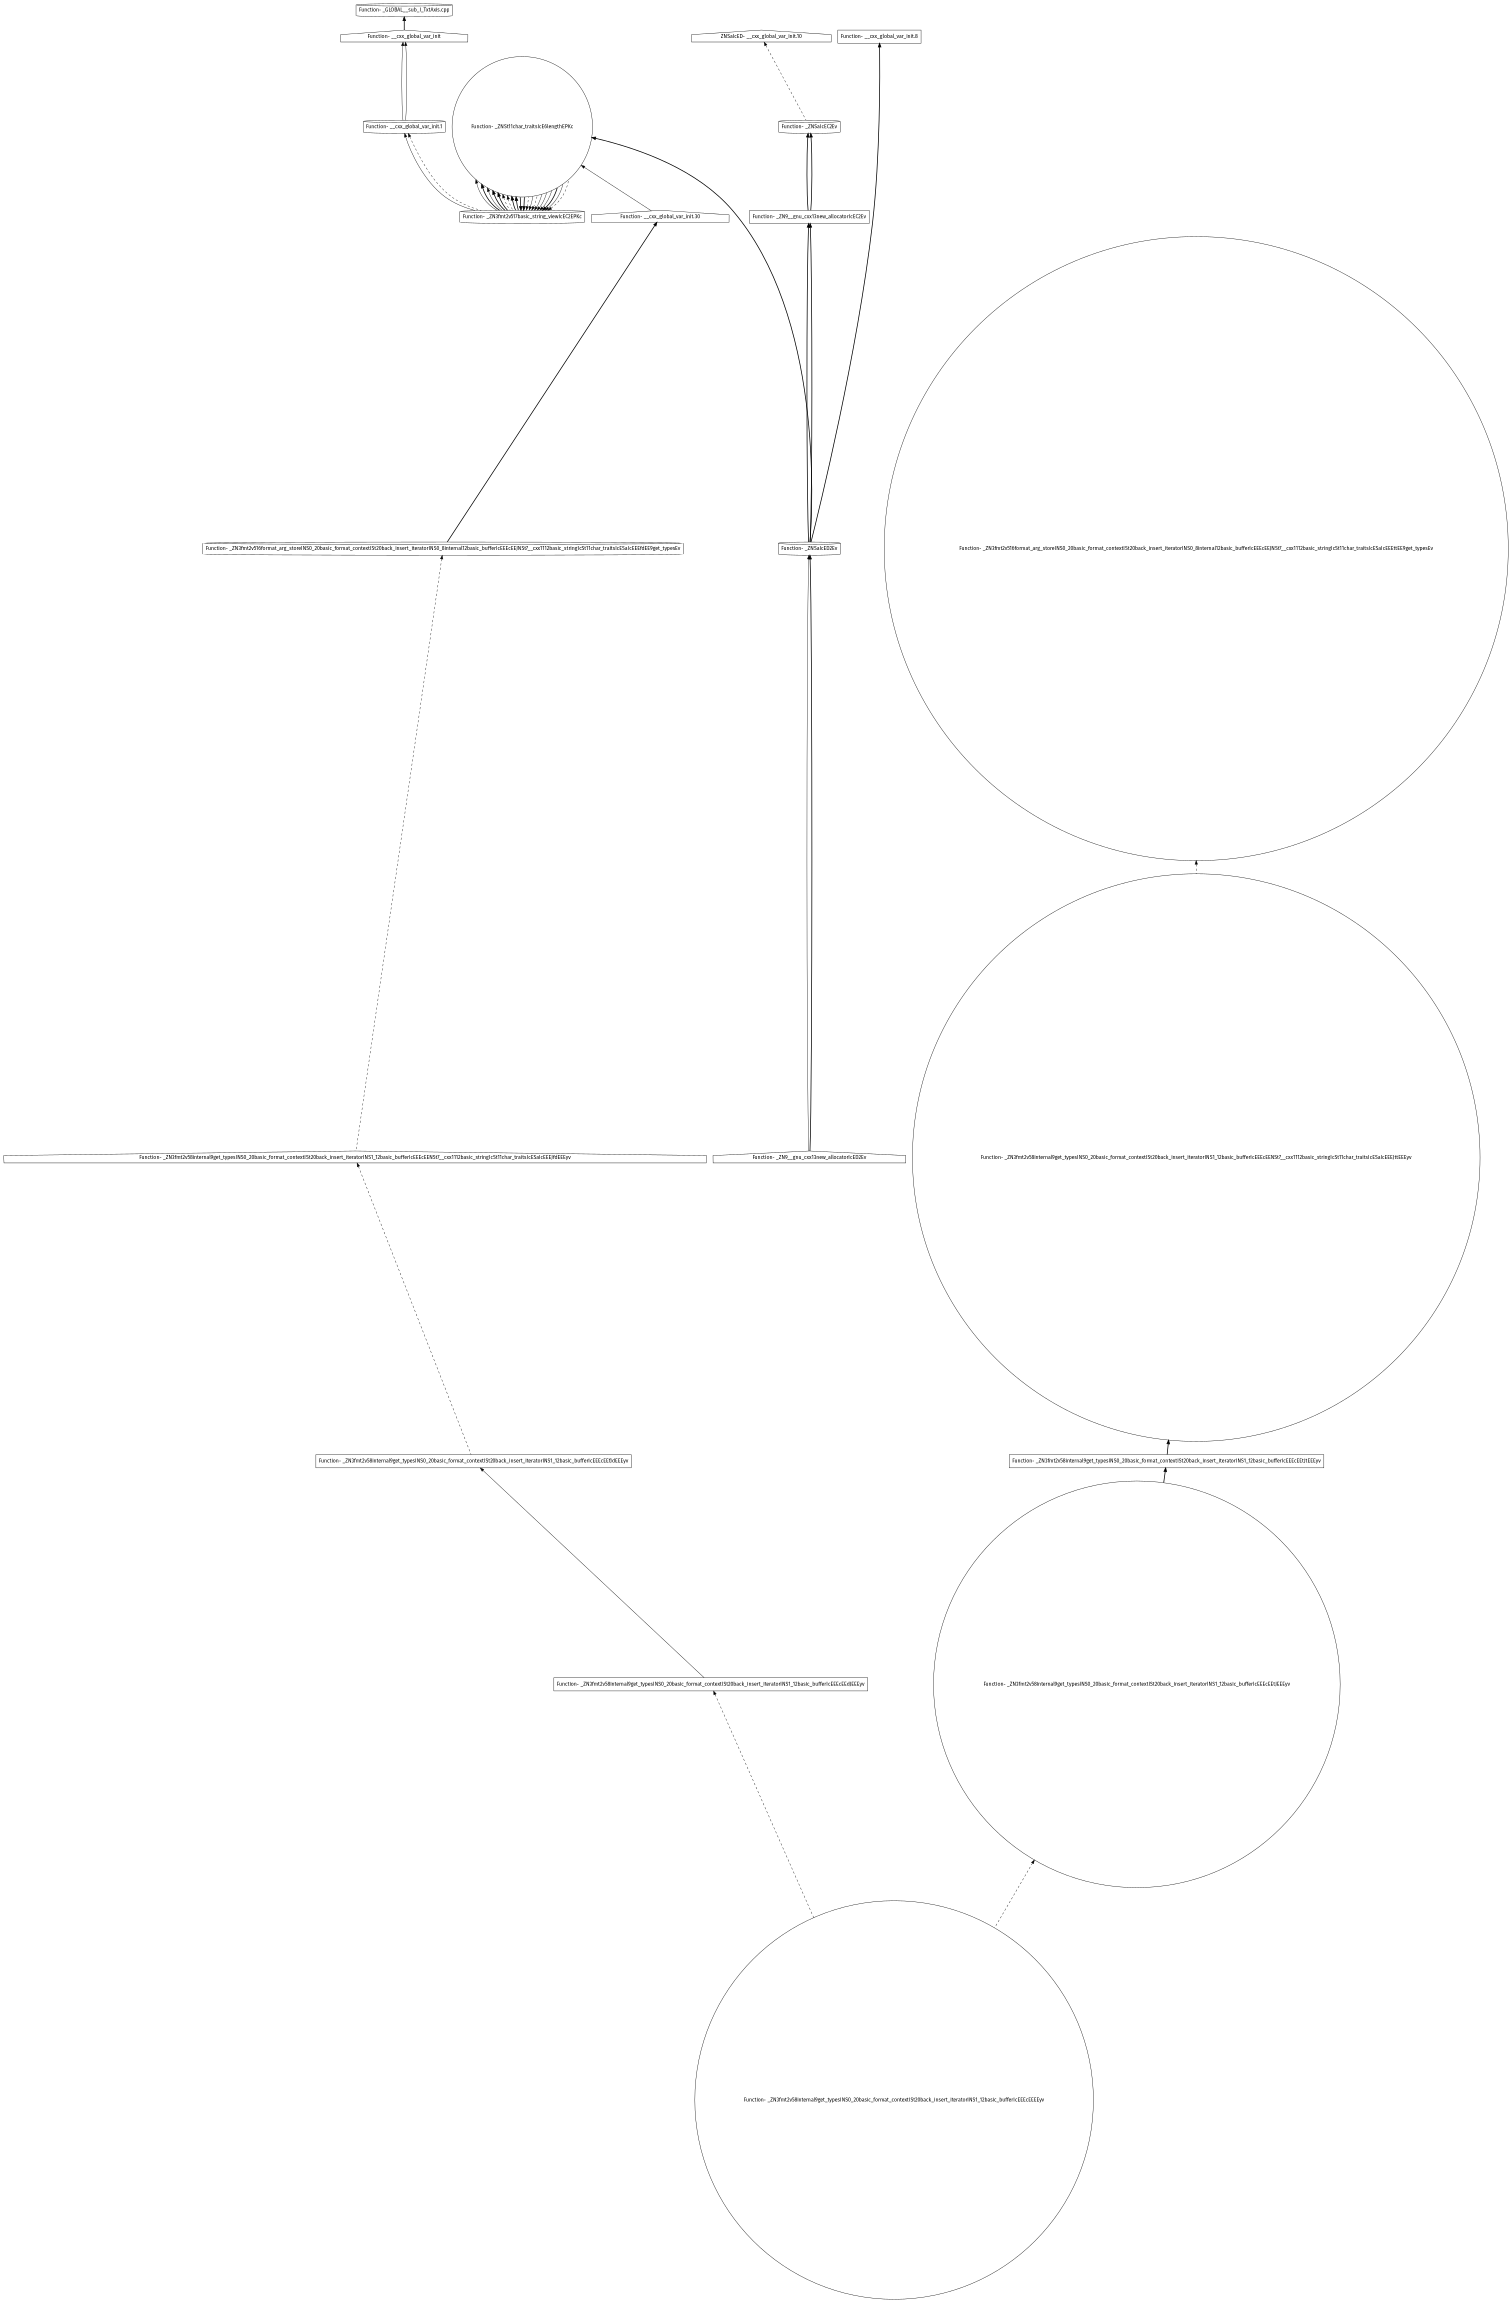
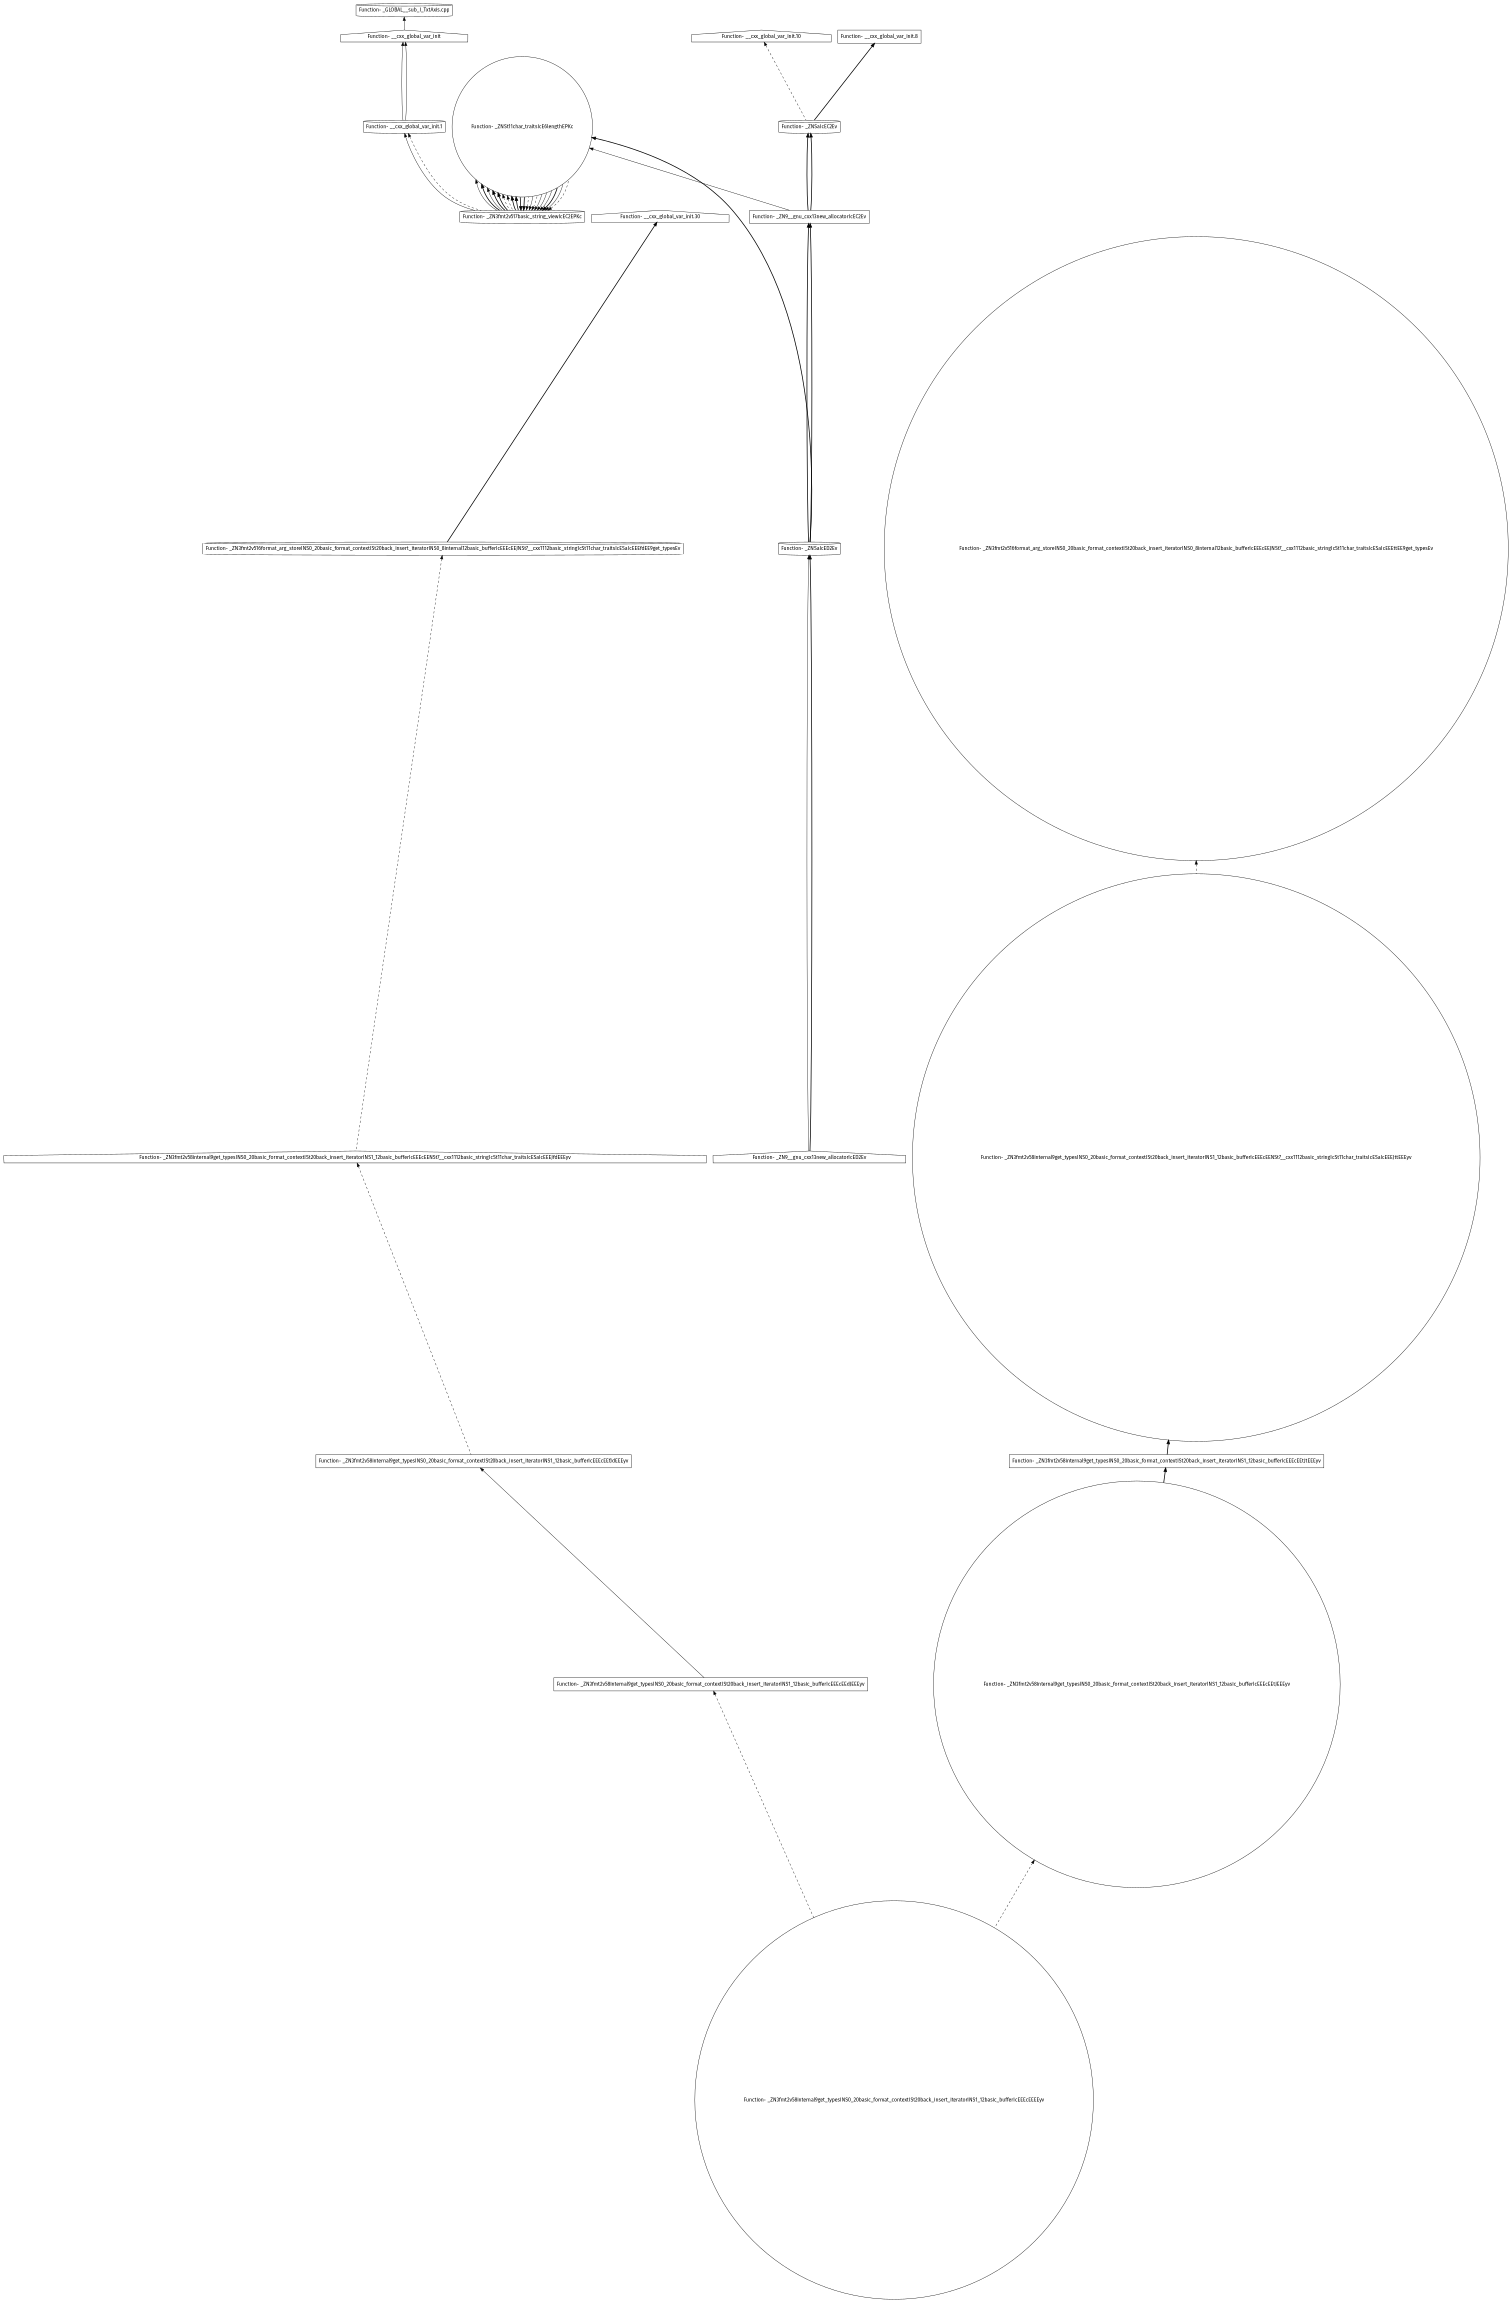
edge "Function- __cxx_global_var_init" -> "Function- _GLOBAL__sub_I_TxtAxis.cpp": style bold -> solid
node "ZNSaIcED- __cxx_global_var_init.10": label "ZNSaIcED- __cxx_global_var_init.10" -> "Function- __cxx_global_var_init.10"
edge "Function- __cxx_global_var_init.30" -> "Function- _ZNSt11char_traitsIcE6lengthEPKc": now "Function- _ZN9__gnu_cxx13new_allocatorIcEC2Ev" -> "Function- _ZNSt11char_traitsIcE6lengthEPKc"
edge "Function- _ZNSaIcED2Ev" -> "Function- __cxx_global_var_init.8": now "Function- _ZNSaIcEC2Ev" -> "Function- __cxx_global_var_init.8"
